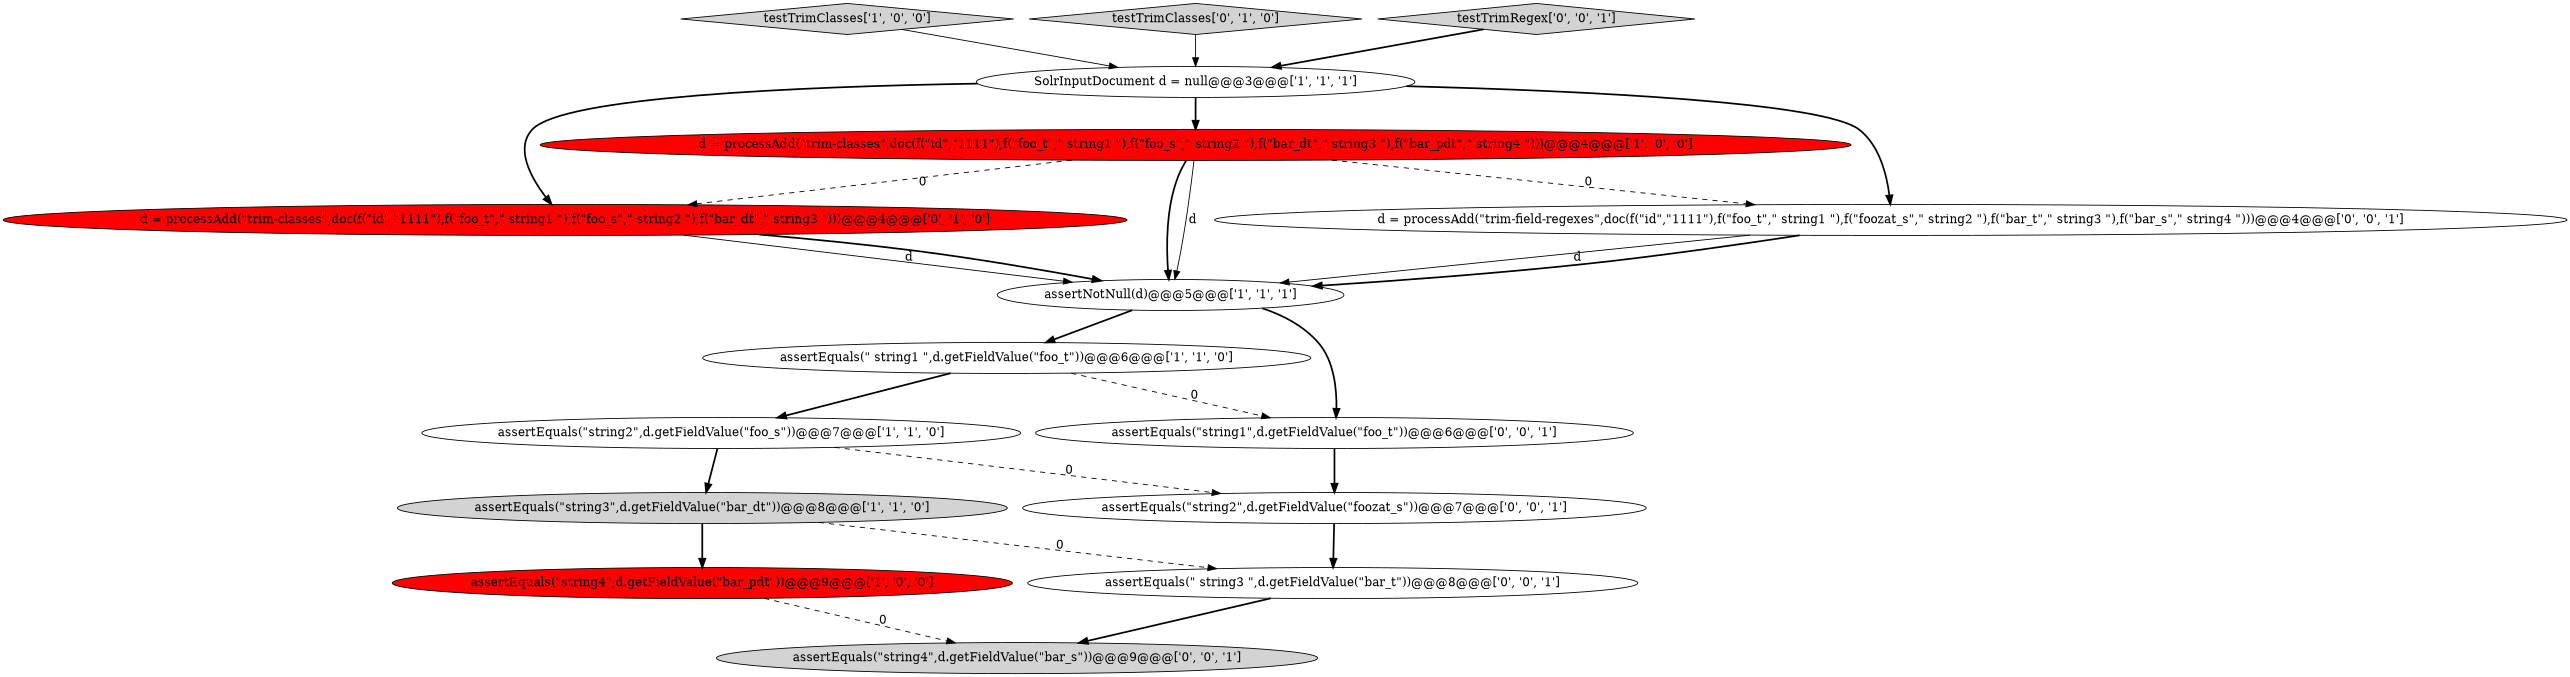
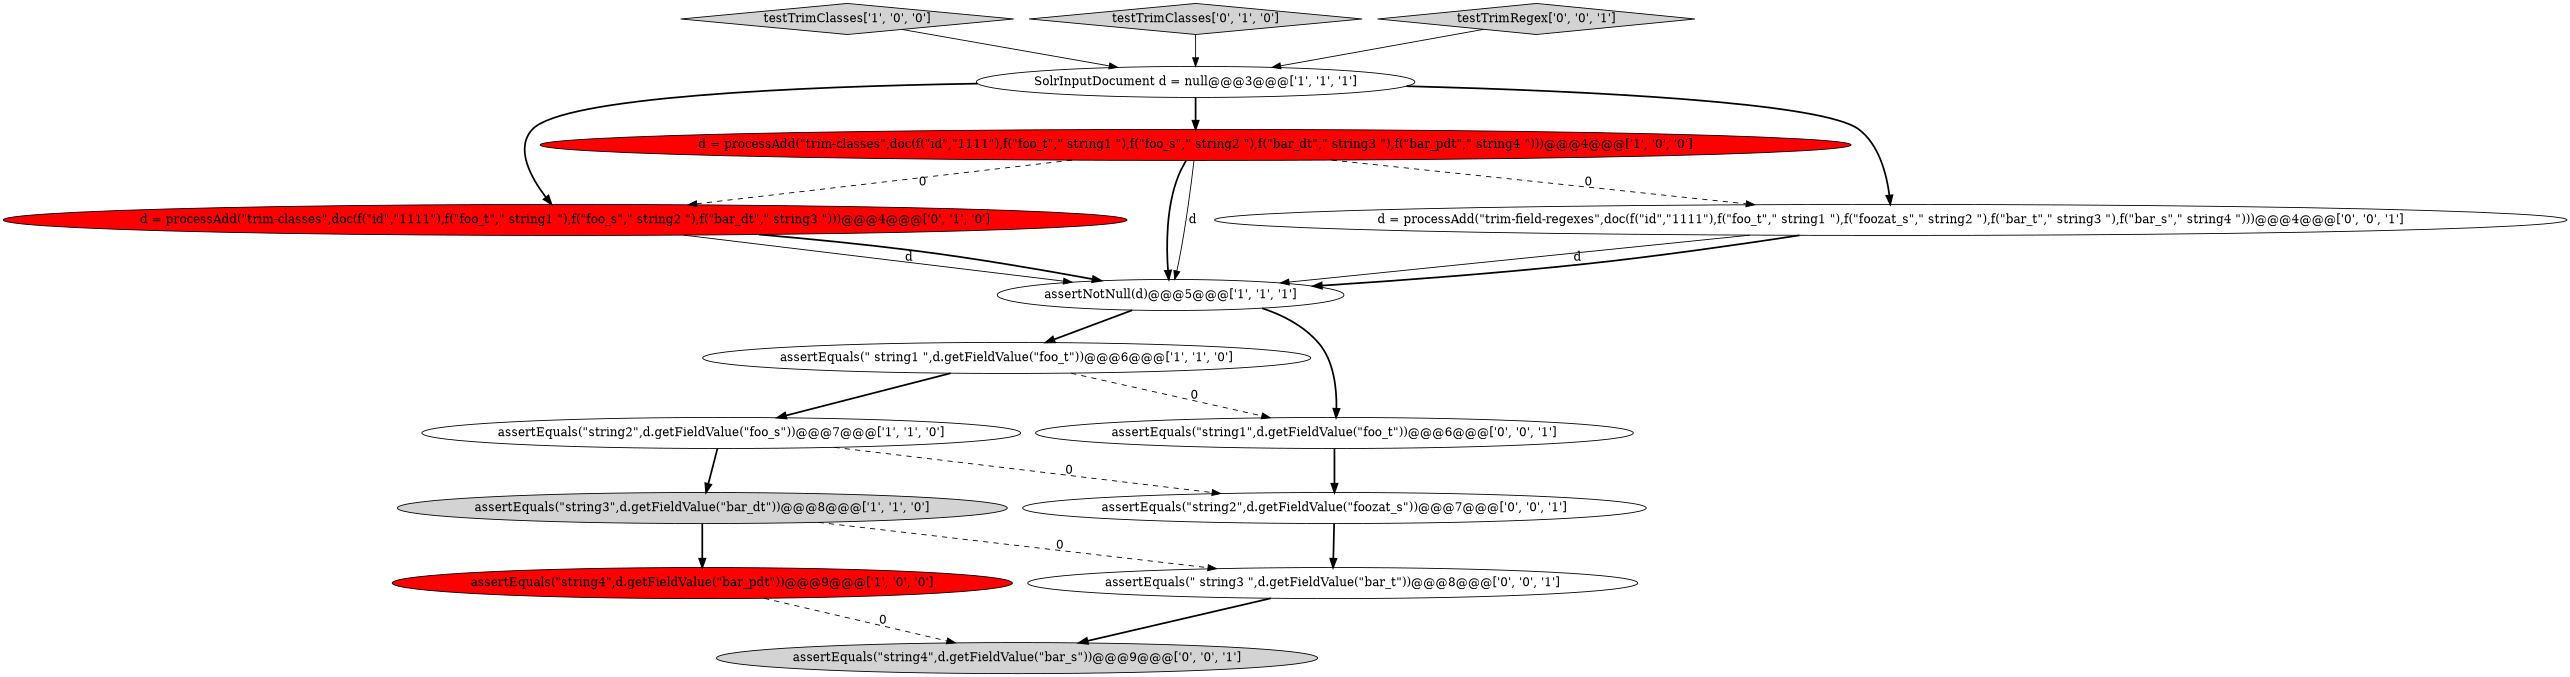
edge "testTrimRegex['0', '0', '1']" -> "SolrInputDocument d = null@@@3@@@['1', '1', '1']": style bold -> solid
